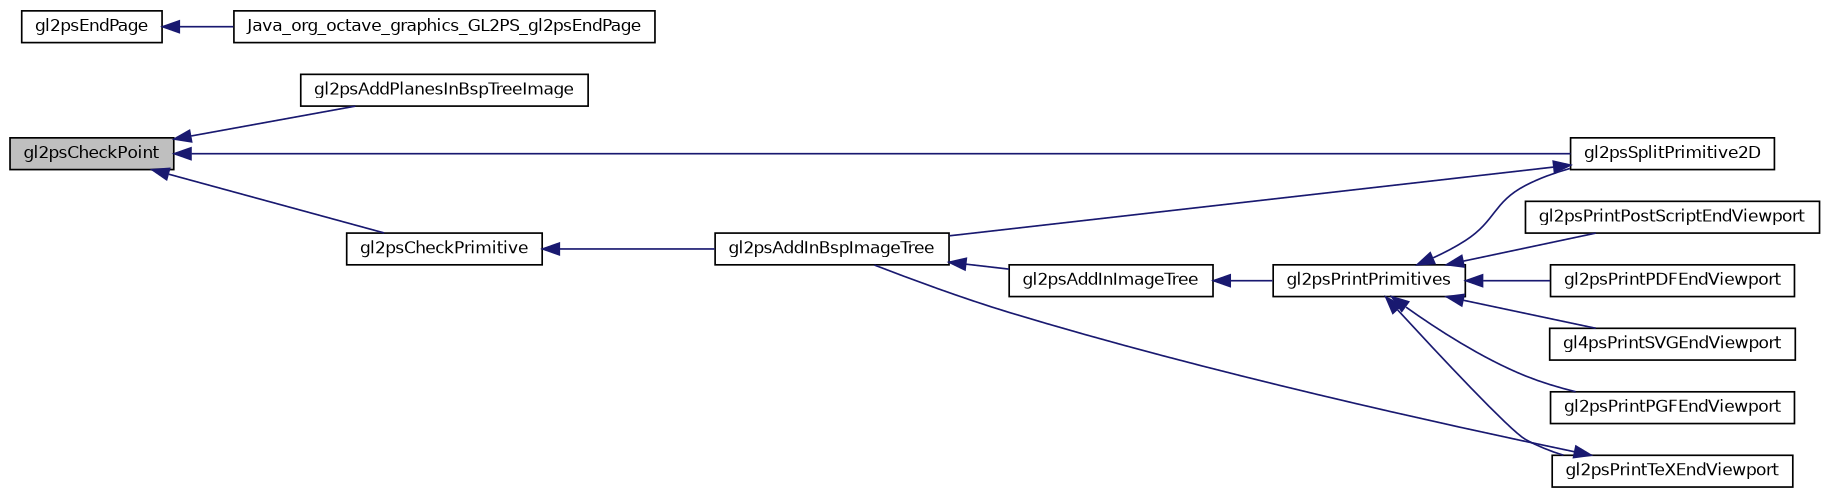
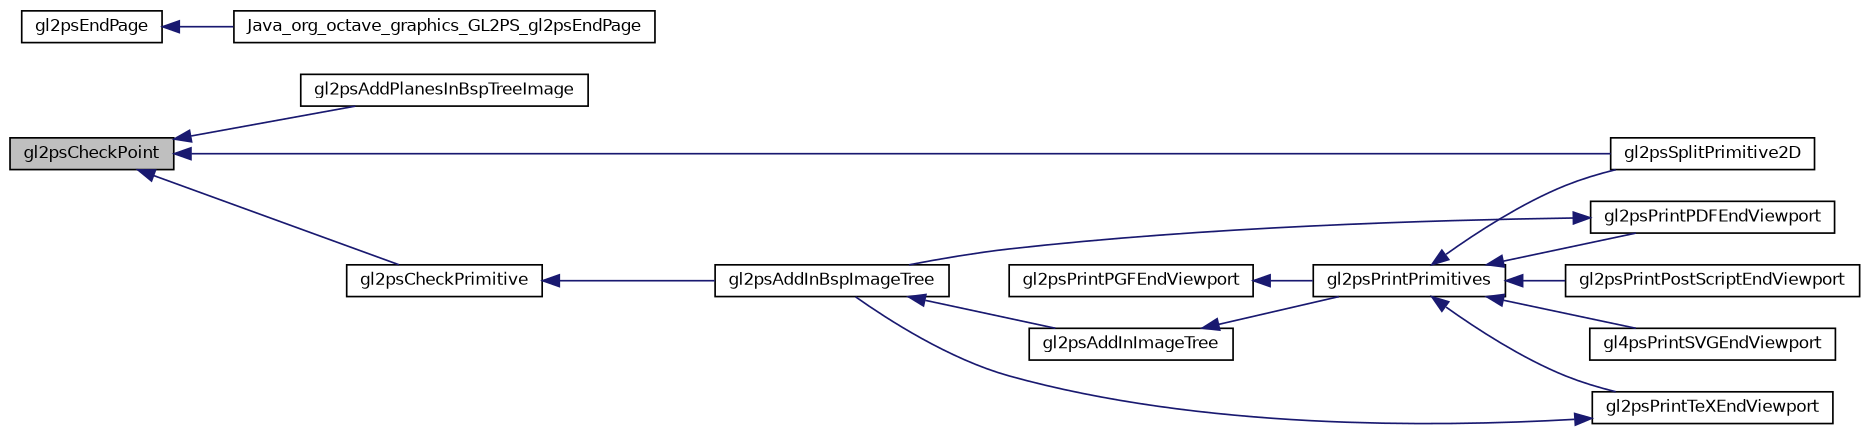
edge "gl2psAddInBspImageTree" -> "gl2psSplitPrimitive2D": now "gl2psAddInBspImageTree" -> "gl2psPrintPDFEndViewport"
edge "gl2psPrintPGFEndViewport" -> "gl2psPrintPrimitives": reversed
